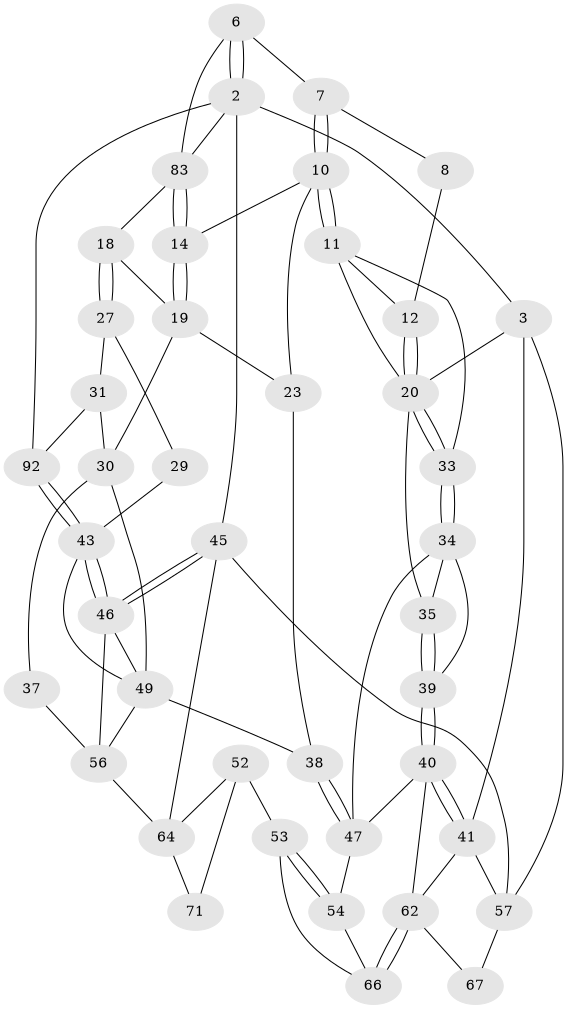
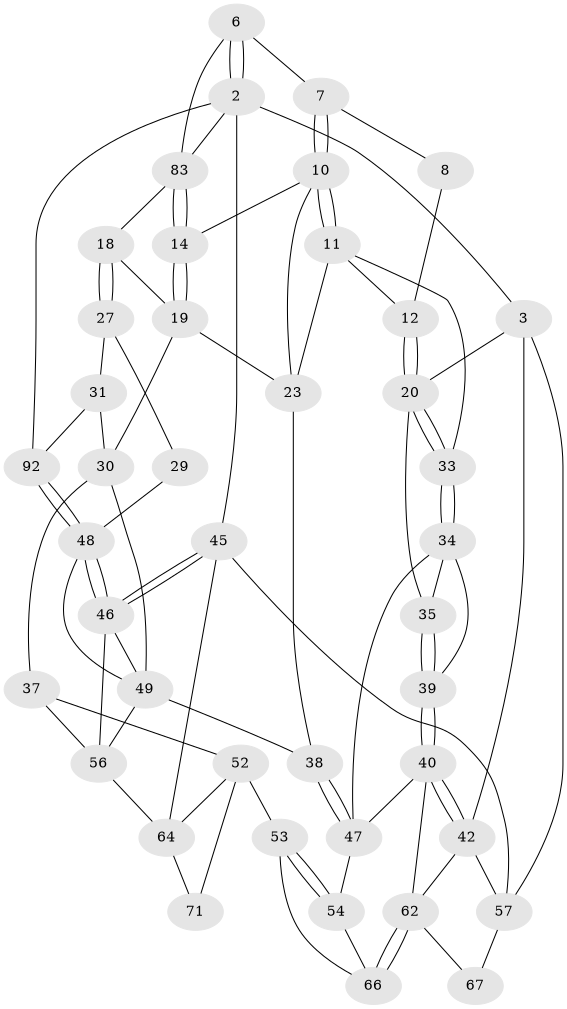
edge "11" -- "20": now "11" -- "23"
node "43": label "43" -> "48"
edge "37" -- "52": added
node "41": label "41" -> "42"
